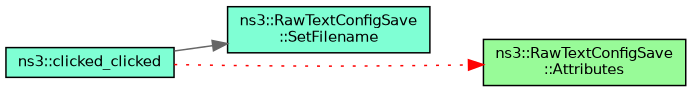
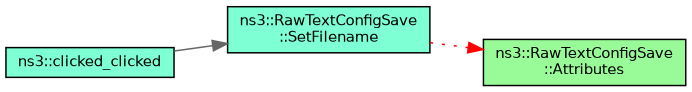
edge "ns3::clicked_clicked" -> "ns3::RawTextConfigSave ::Attributes": now "ns3::RawTextConfigSave ::SetFilename" -> "ns3::RawTextConfigSave ::Attributes"
